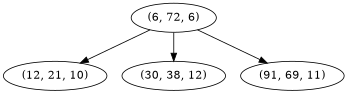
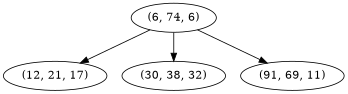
node "(6, 72, 6)": label "(6, 72, 6)" -> "(6, 74, 6)"
node "(12, 21, 10)": label "(12, 21, 10)" -> "(12, 21, 17)"
node "(30, 38, 12)": label "(30, 38, 12)" -> "(30, 38, 32)"
